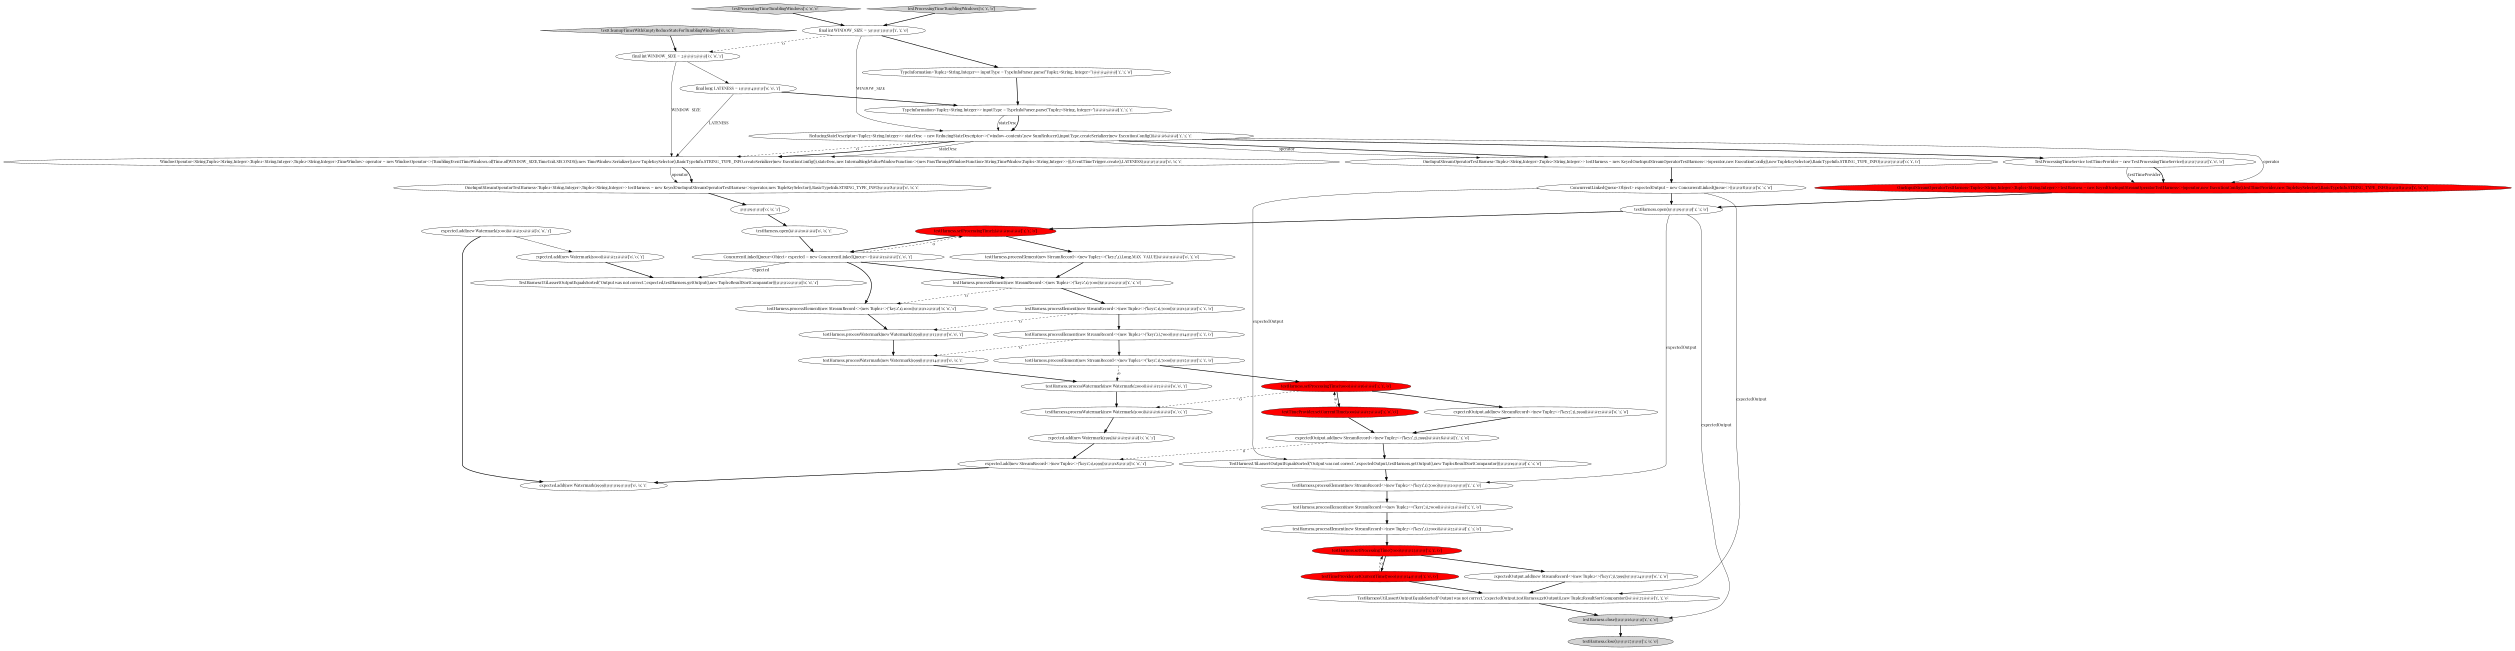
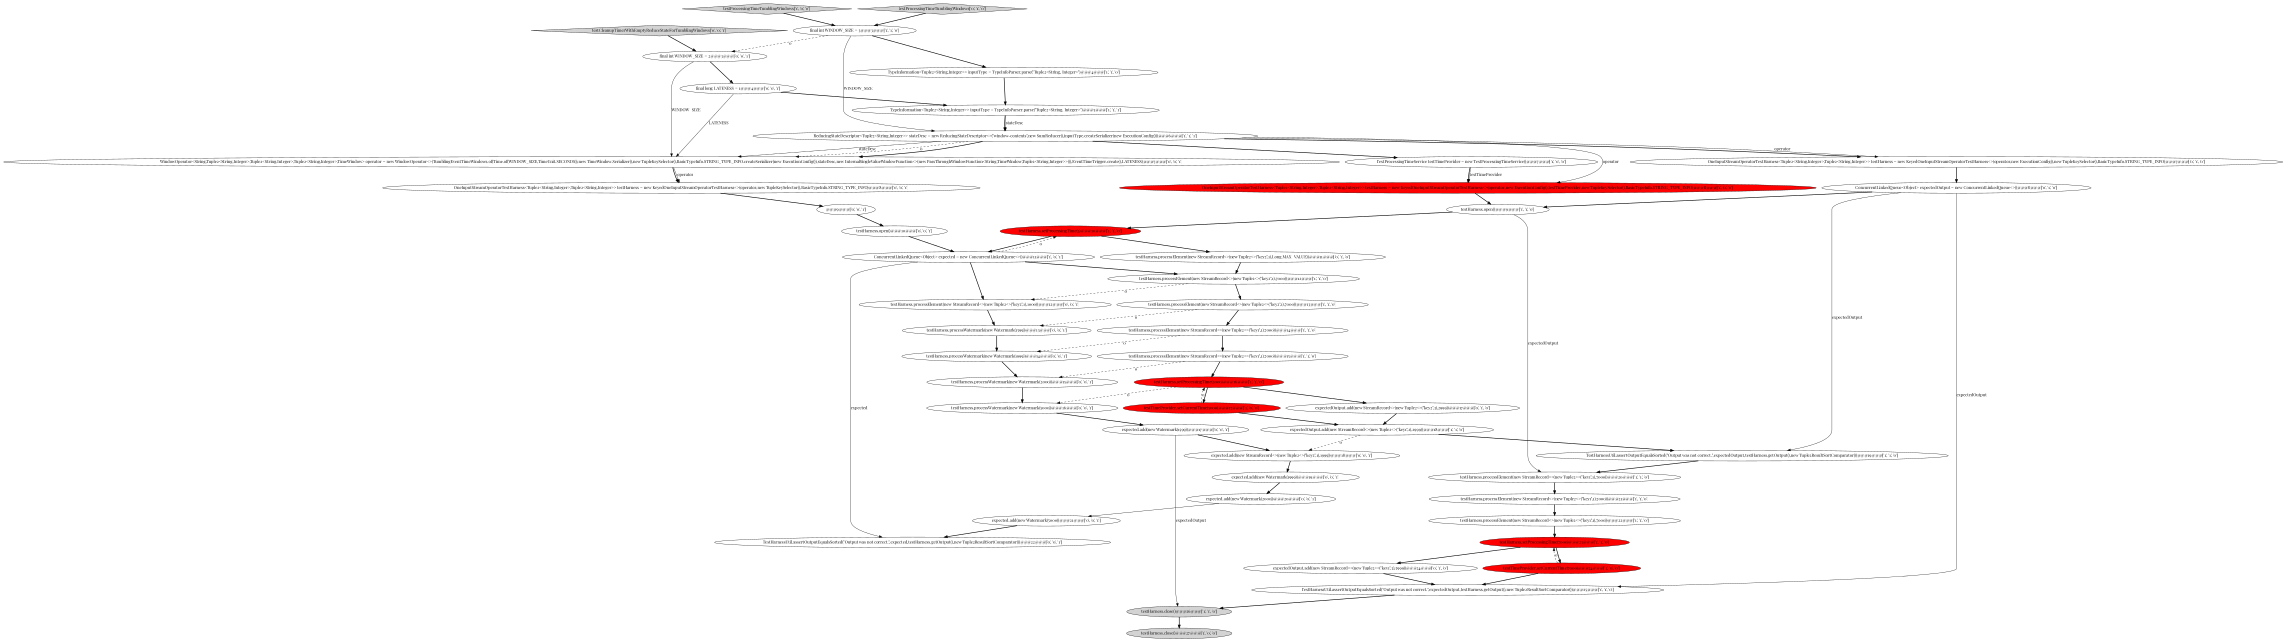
edge "final int WINDOW_SIZE = 2@@@3@@@['0', '0', '1']" -> "final long LATENESS = 1@@@4@@@['0', '0', '1']": style solid -> bold
edge "expected.add(new Watermark(2000))@@@20@@@['0', '0', '1']" -> "expected.add(new Watermark(1999))@@@19@@@['0', '0', '1']": reversed
edge "testHarness.open()@@@9@@@['1', '1', '0']" -> "testHarness.close()@@@26@@@['1', '1', '0']": now "expected.add(new Watermark(1599))@@@17@@@['0', '0', '1']" -> "testHarness.close()@@@26@@@['1', '1', '0']"
